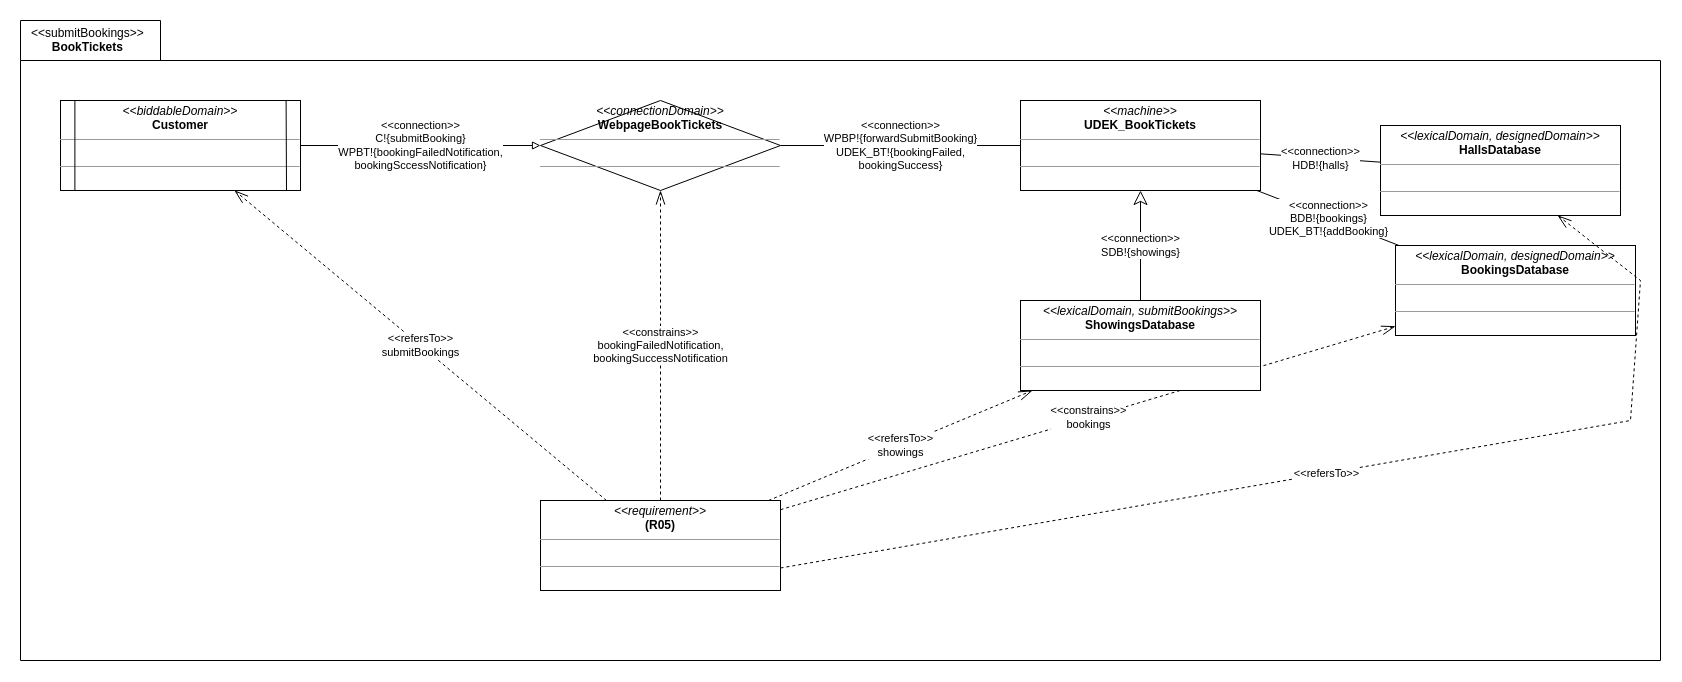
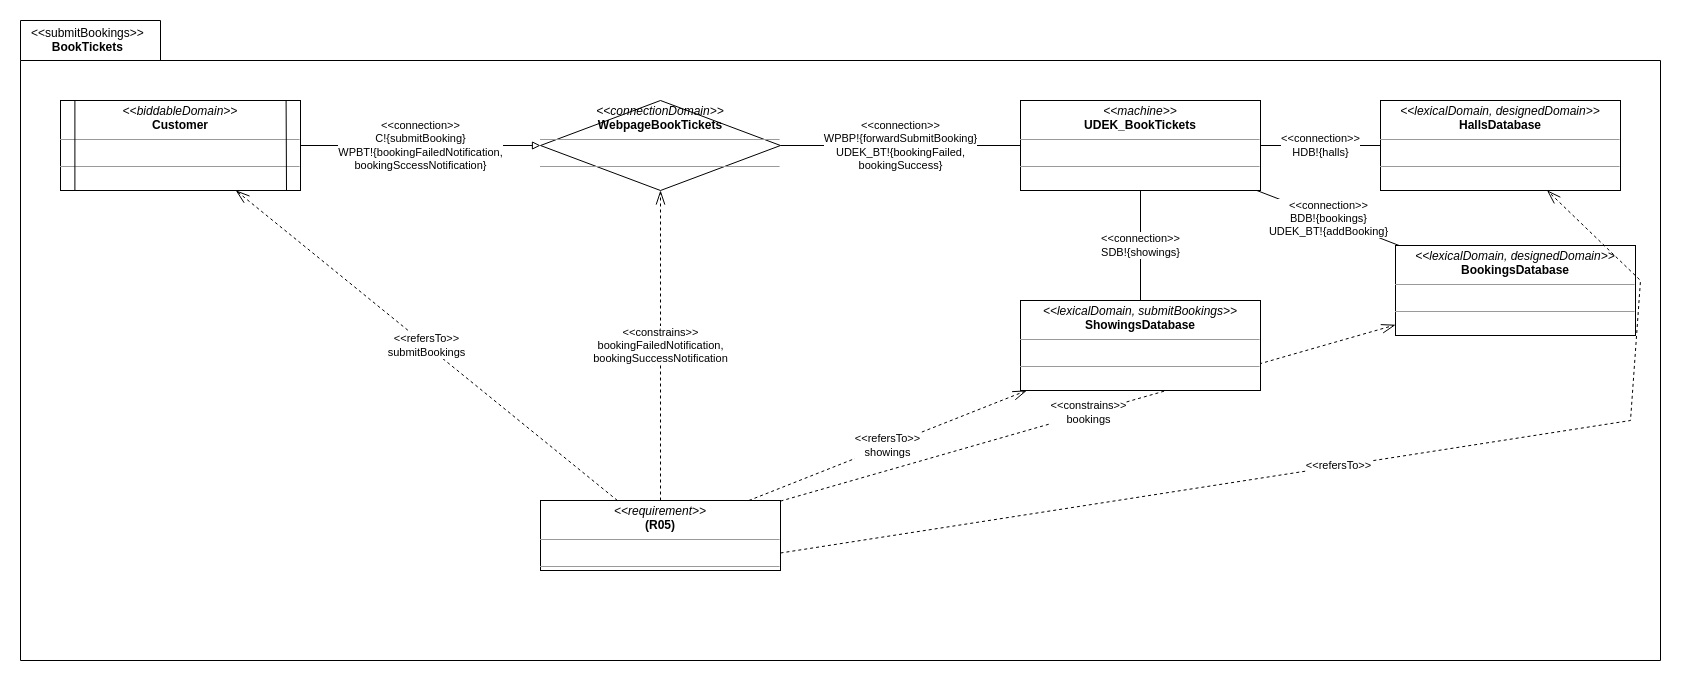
node "<<lexicalDomain, designedDomain>> HallsDatabase": moved (1501, 171) -> (1501, 146)
edge "<<lexicalDomain, submitBookings>> ShowingsDatabase" -> "<<machine>> UDEK_BookTickets": arrowhead classic -> none
node "<<requirement>> (R05)": size 240x90 -> 240x70
